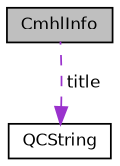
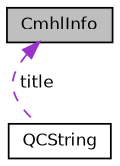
edge "CmhlInfo" -> "QCString": reversed
